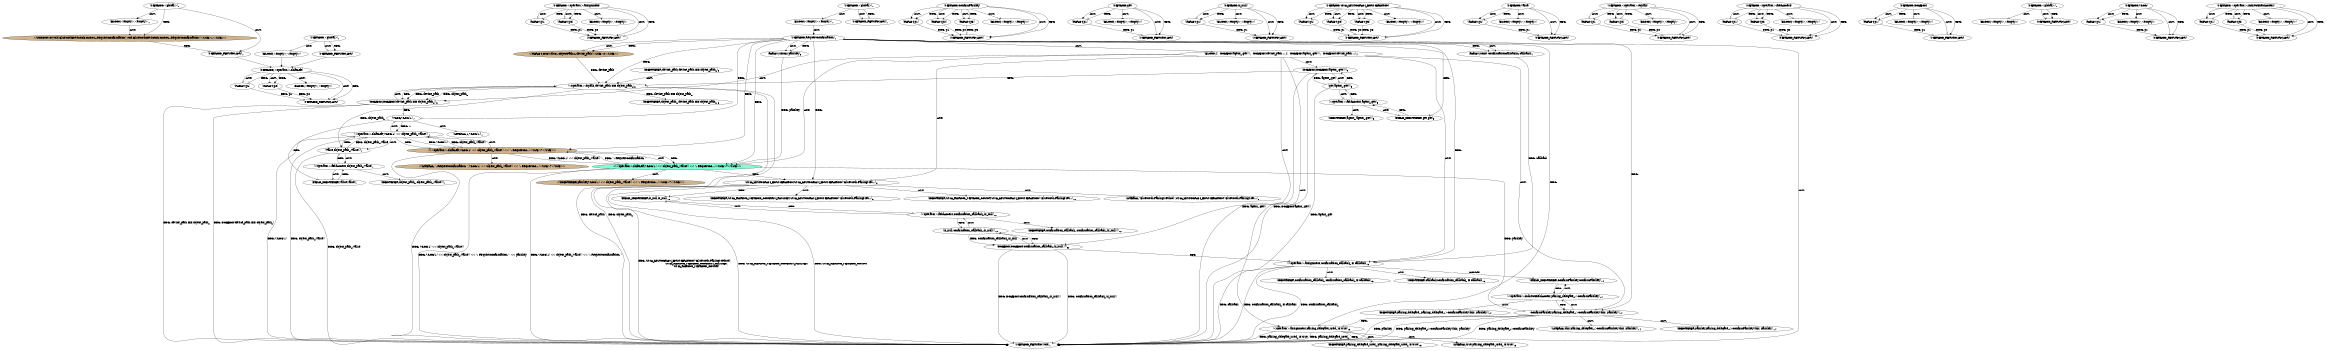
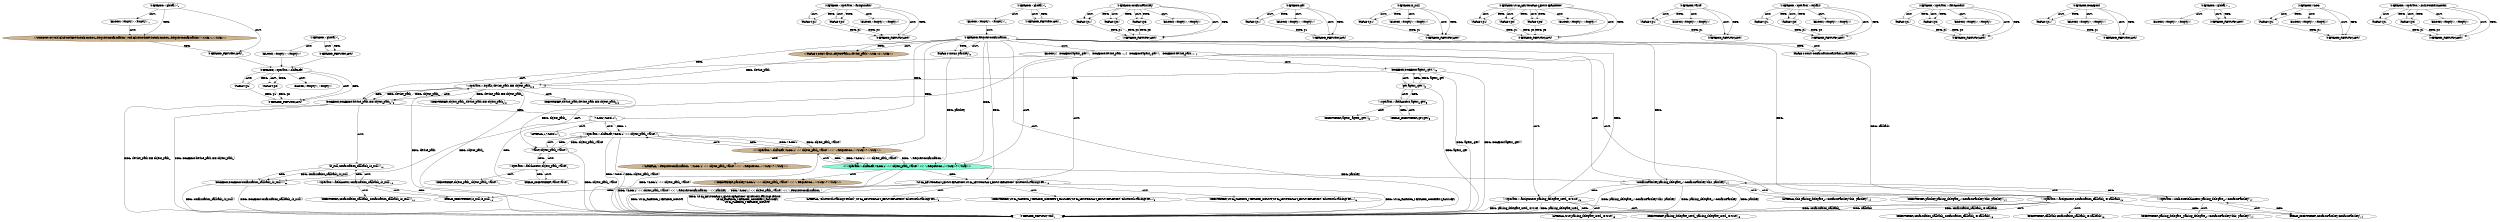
edge "(METHOD,RequestConfirmation)" -> "(FIELD_IDENTIFIER,get,get)": removed, label "CFG:"
edge "(IDENTIFIER,device_path,device_path == object_path_)" -> "(<operator>.equals,device_path == object_path_)": reversed
edge "(FIELD_IDENTIFIER,get,get)" -> "(<operator>.fieldAccess,agent_.get)": arrowhead diamond -> tee
edge "(VLOG,VLOG(1))" -> "(FIELD_IDENTIFIER,value,value)": reversed
edge "(<operator>.shiftLeft,VLOG(1) << object_path_.value())" -> "(value,object_path_.value())": arrowhead tee -> onormal
edge "(DCHECK,DCHECK(confirmation_callback_.is_null()))" -> "(is_null,confirmation_callback_.is_null())": now "(DCHECK,DCHECK(device_path == object_path_))" -> "(is_null,confirmation_callback_.is_null())"
edge "(DCHECK,DCHECK(confirmation_callback_.is_null()))" -> "(<operator>.assignment,confirmation_callback_ = callback)": removed, label "CFG:"
edge "(<operator>.assignment,confirmation_callback_ = callback)" -> "(FIELD_IDENTIFIER,ConfirmPasskey,ConfirmPasskey)": label "COUNT: " -> "CFG: "
